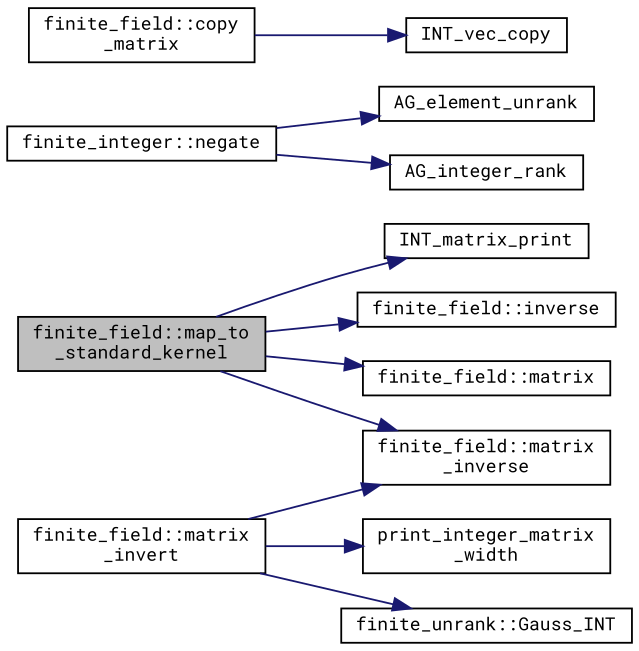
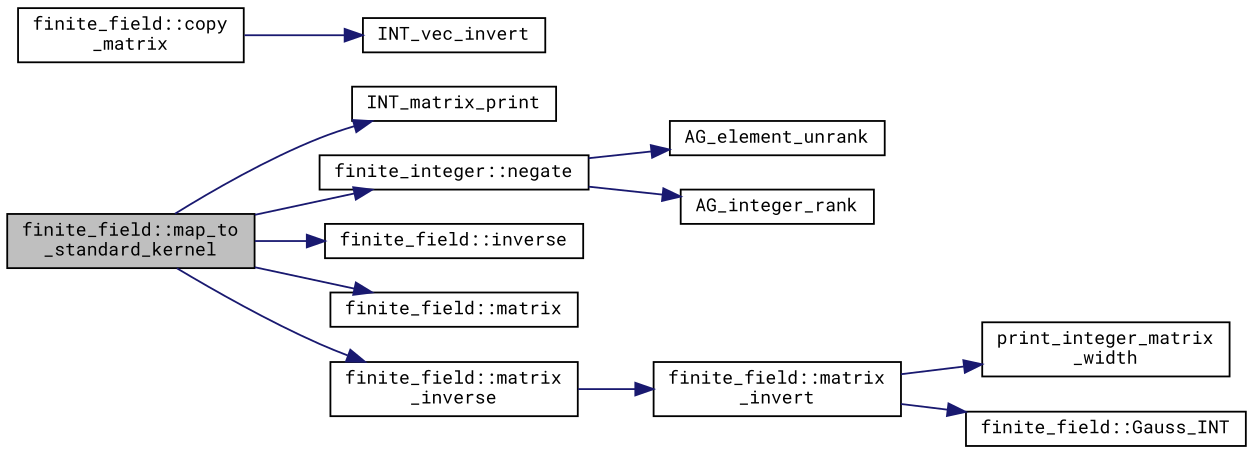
node "INT_vec_copy": label "INT_vec_copy" -> "INT_vec_invert"
edge "finite_field::map_to _standard_kernel" -> "finite_integer::negate": added
edge "finite_field::matrix _invert" -> "finite_field::matrix _inverse": reversed
node "finite_unrank::Gauss_INT": label "finite_unrank::Gauss_INT" -> "finite_field::Gauss_INT"
